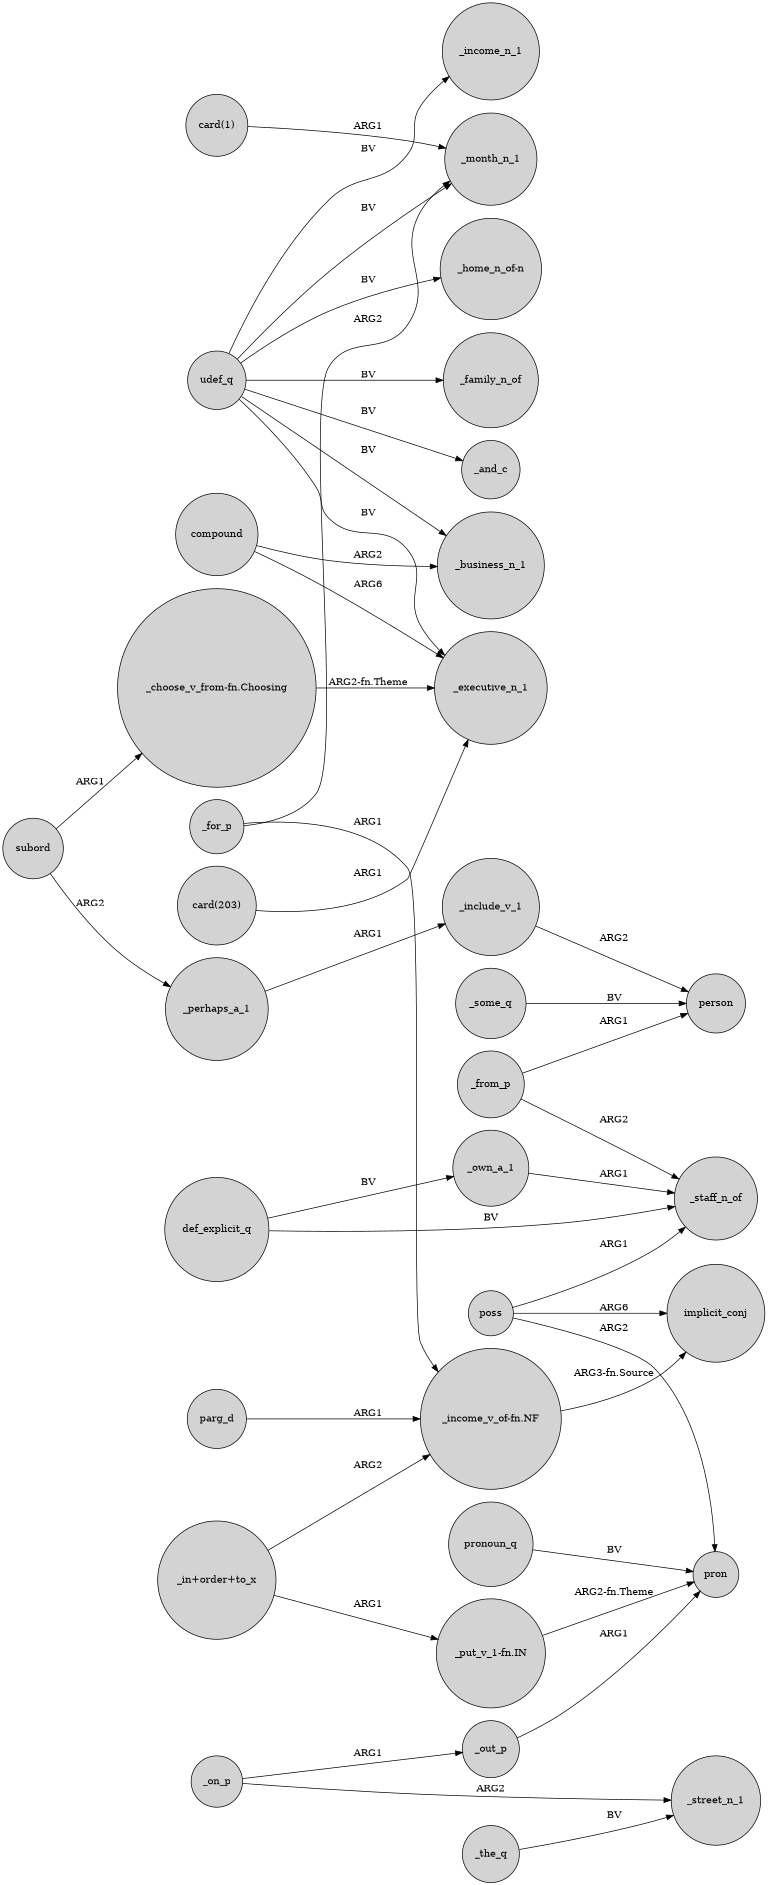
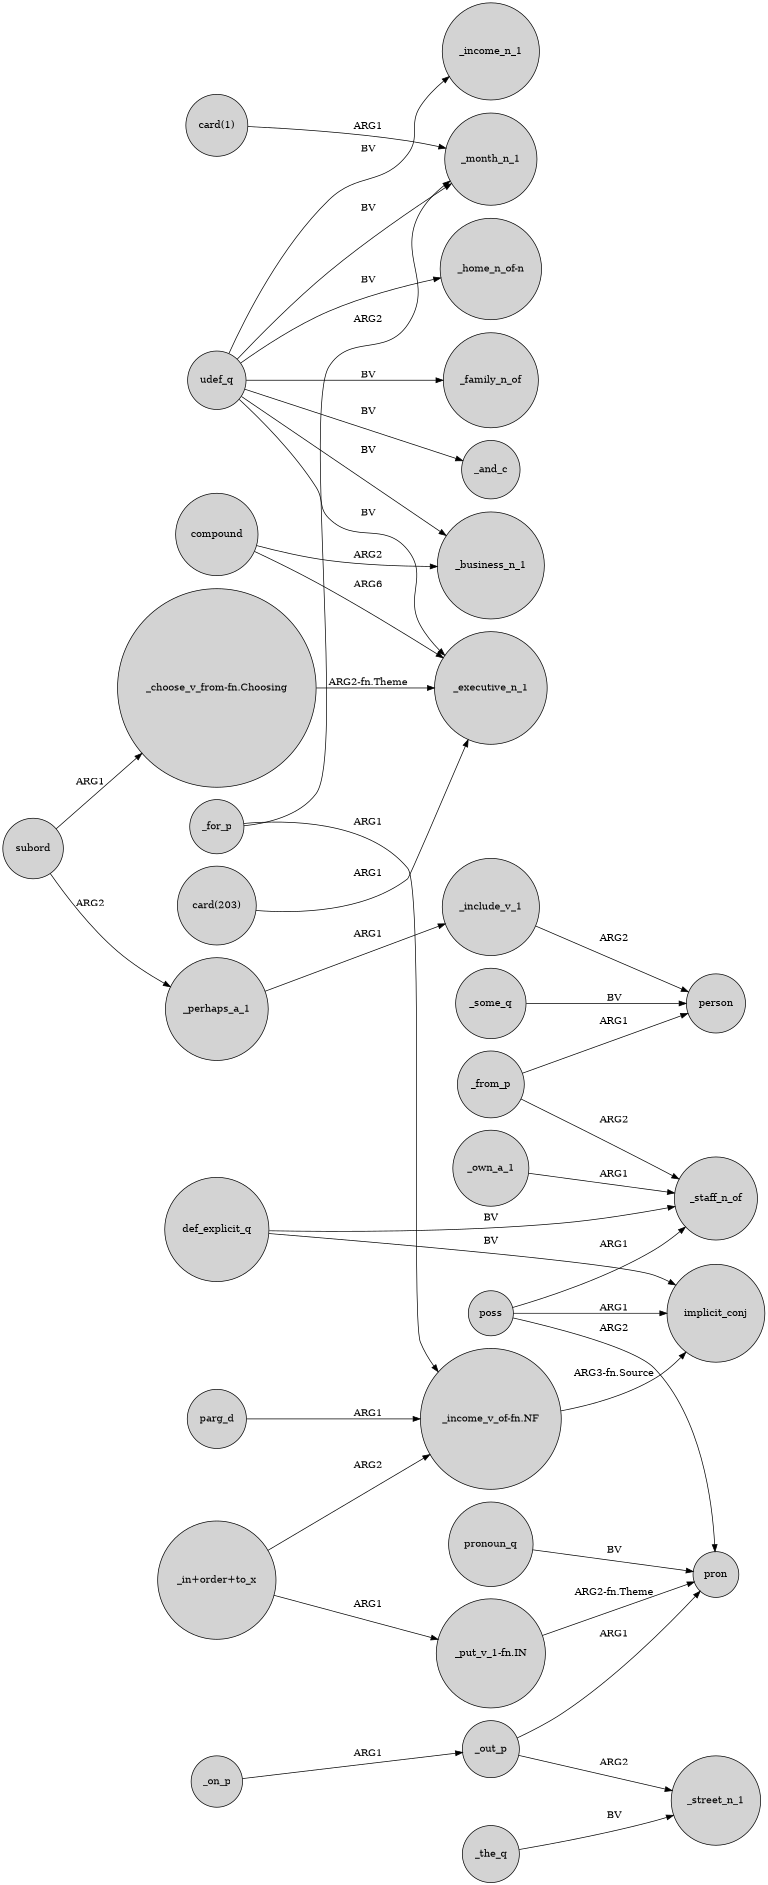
edge "def_explicit_q" -> "_own_a_1": now "def_explicit_q" -> "implicit_conj"
edge "poss" -> "implicit_conj": label "ARG6" -> "ARG1"
edge "_on_p" -> "_street_n_1": now "_out_p" -> "_street_n_1"
